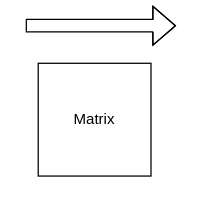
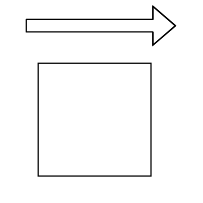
node "Matrix": removed
